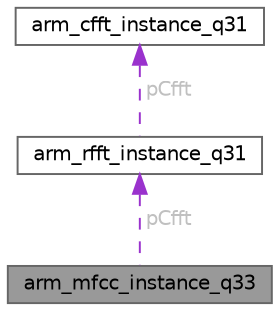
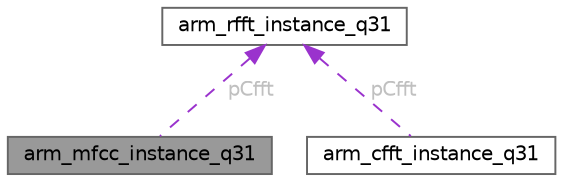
edge "arm_rfft_instance_q31" -> "arm_cfft_instance_q31": reversed
node "arm_mfcc_instance_q33": label "arm_mfcc_instance_q33" -> "arm_mfcc_instance_q31"
